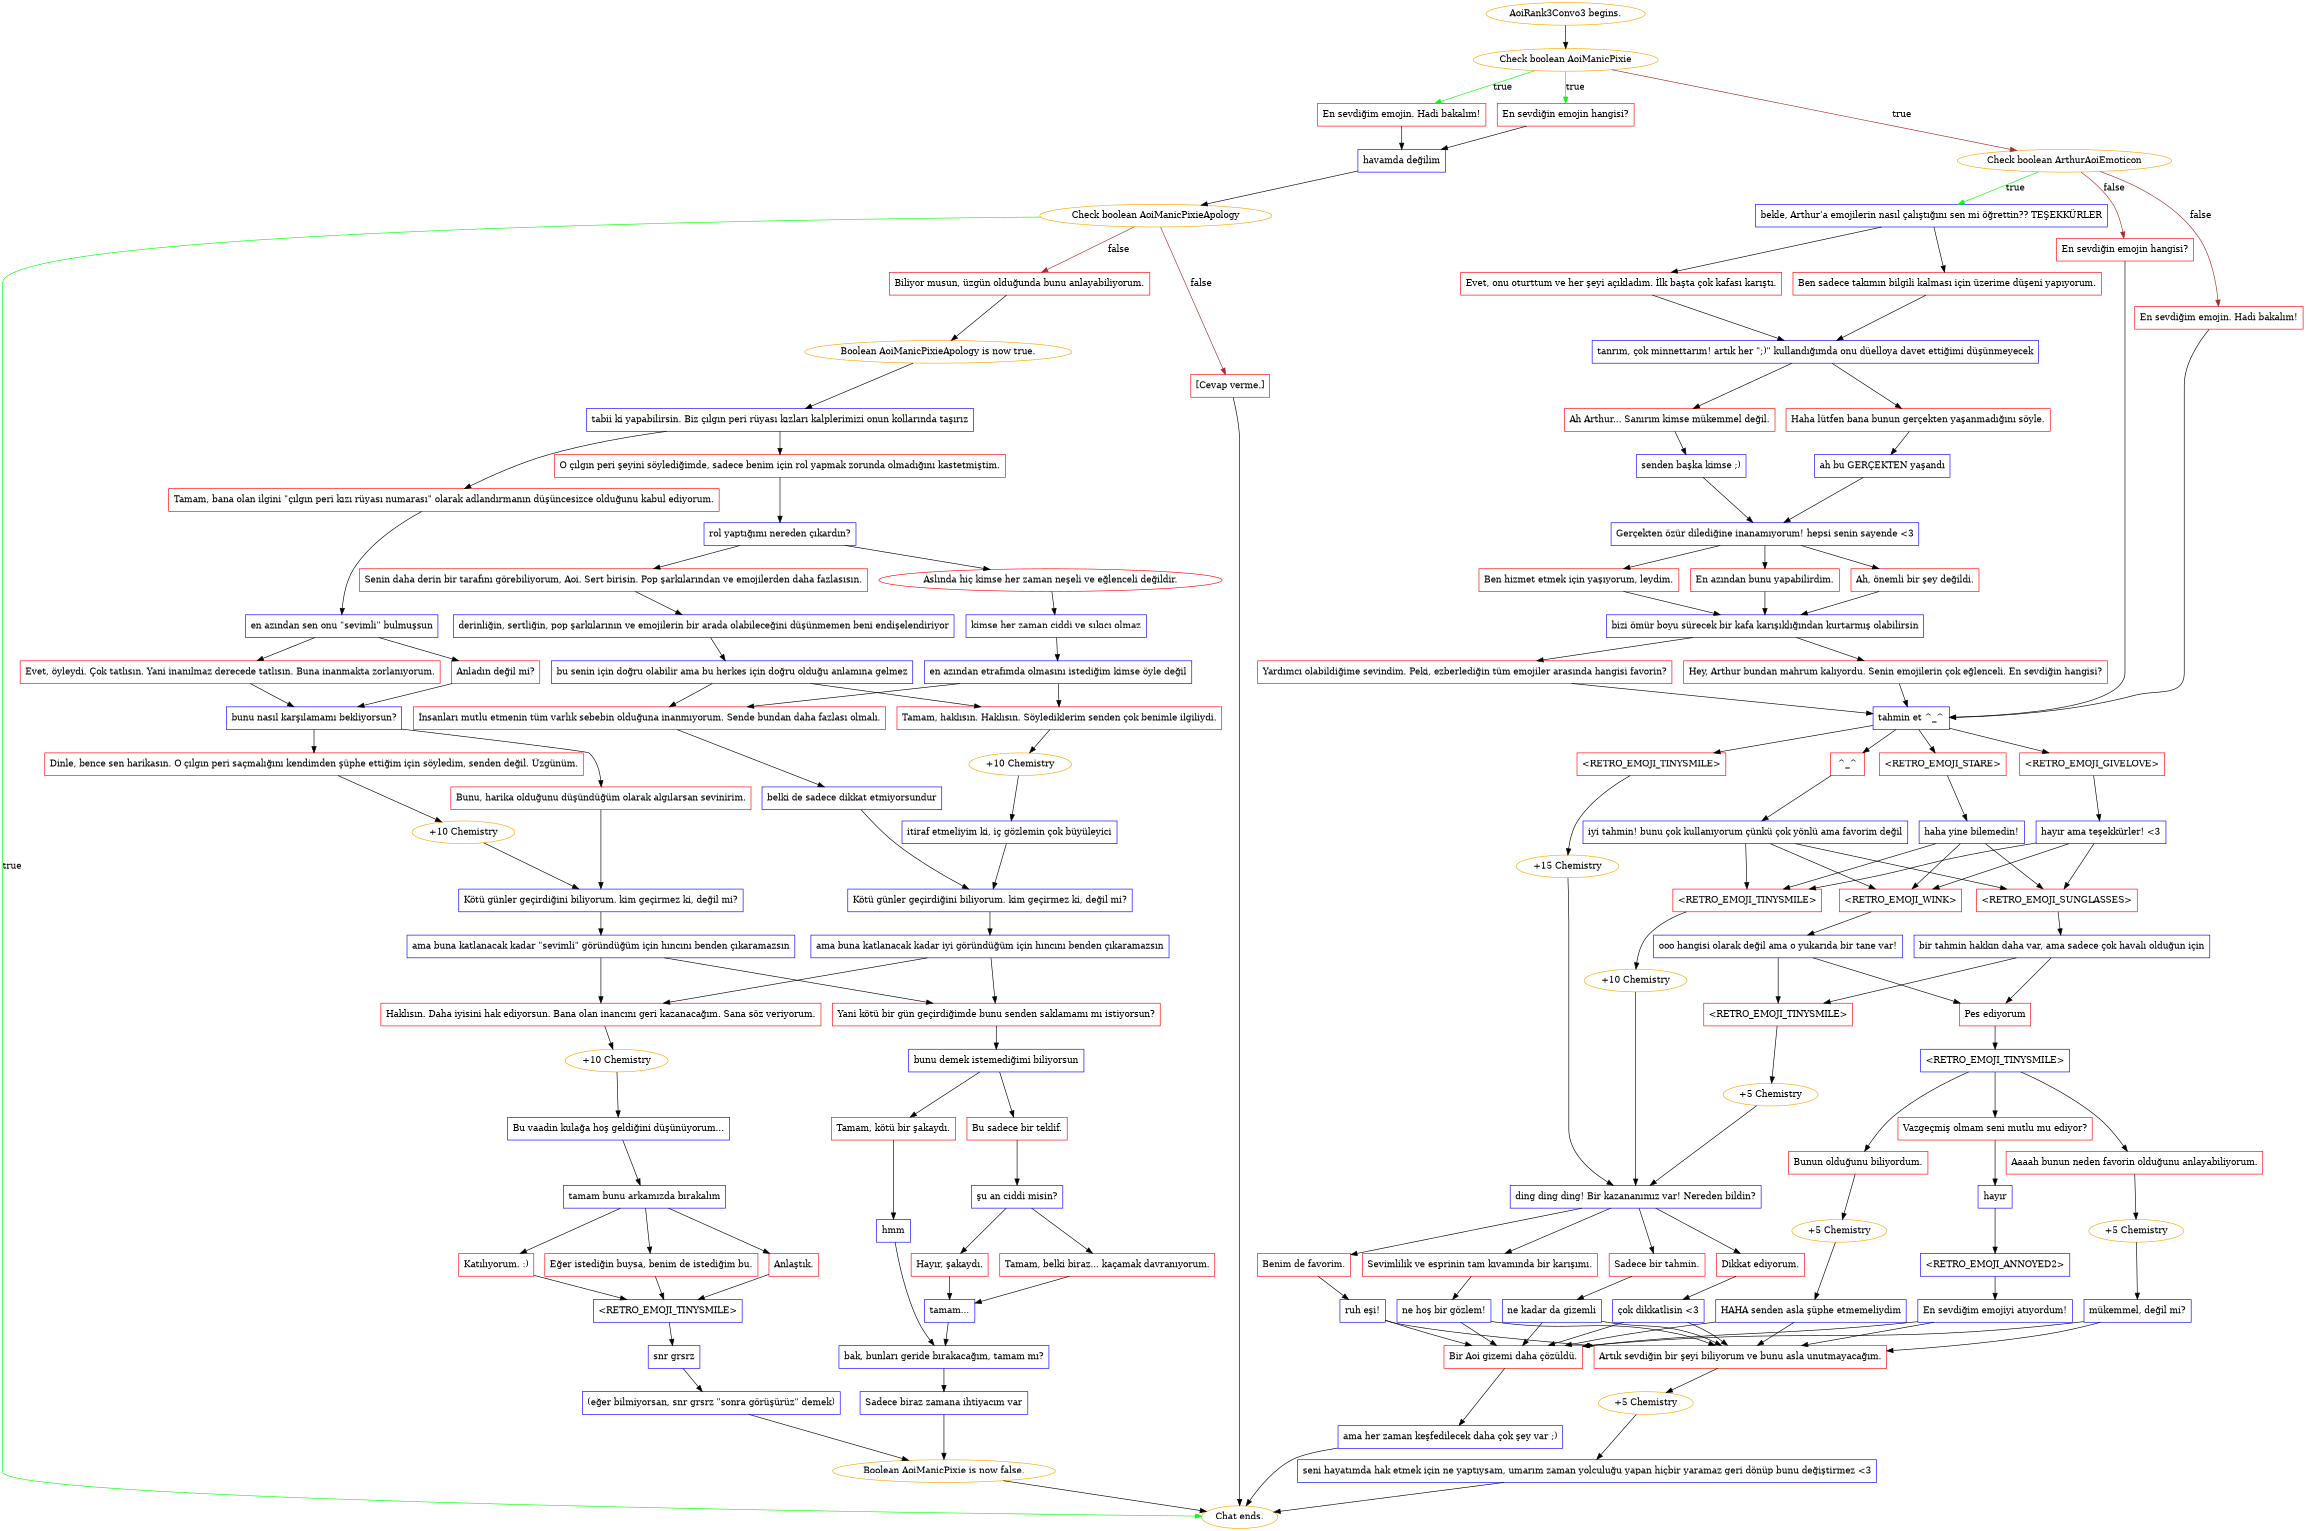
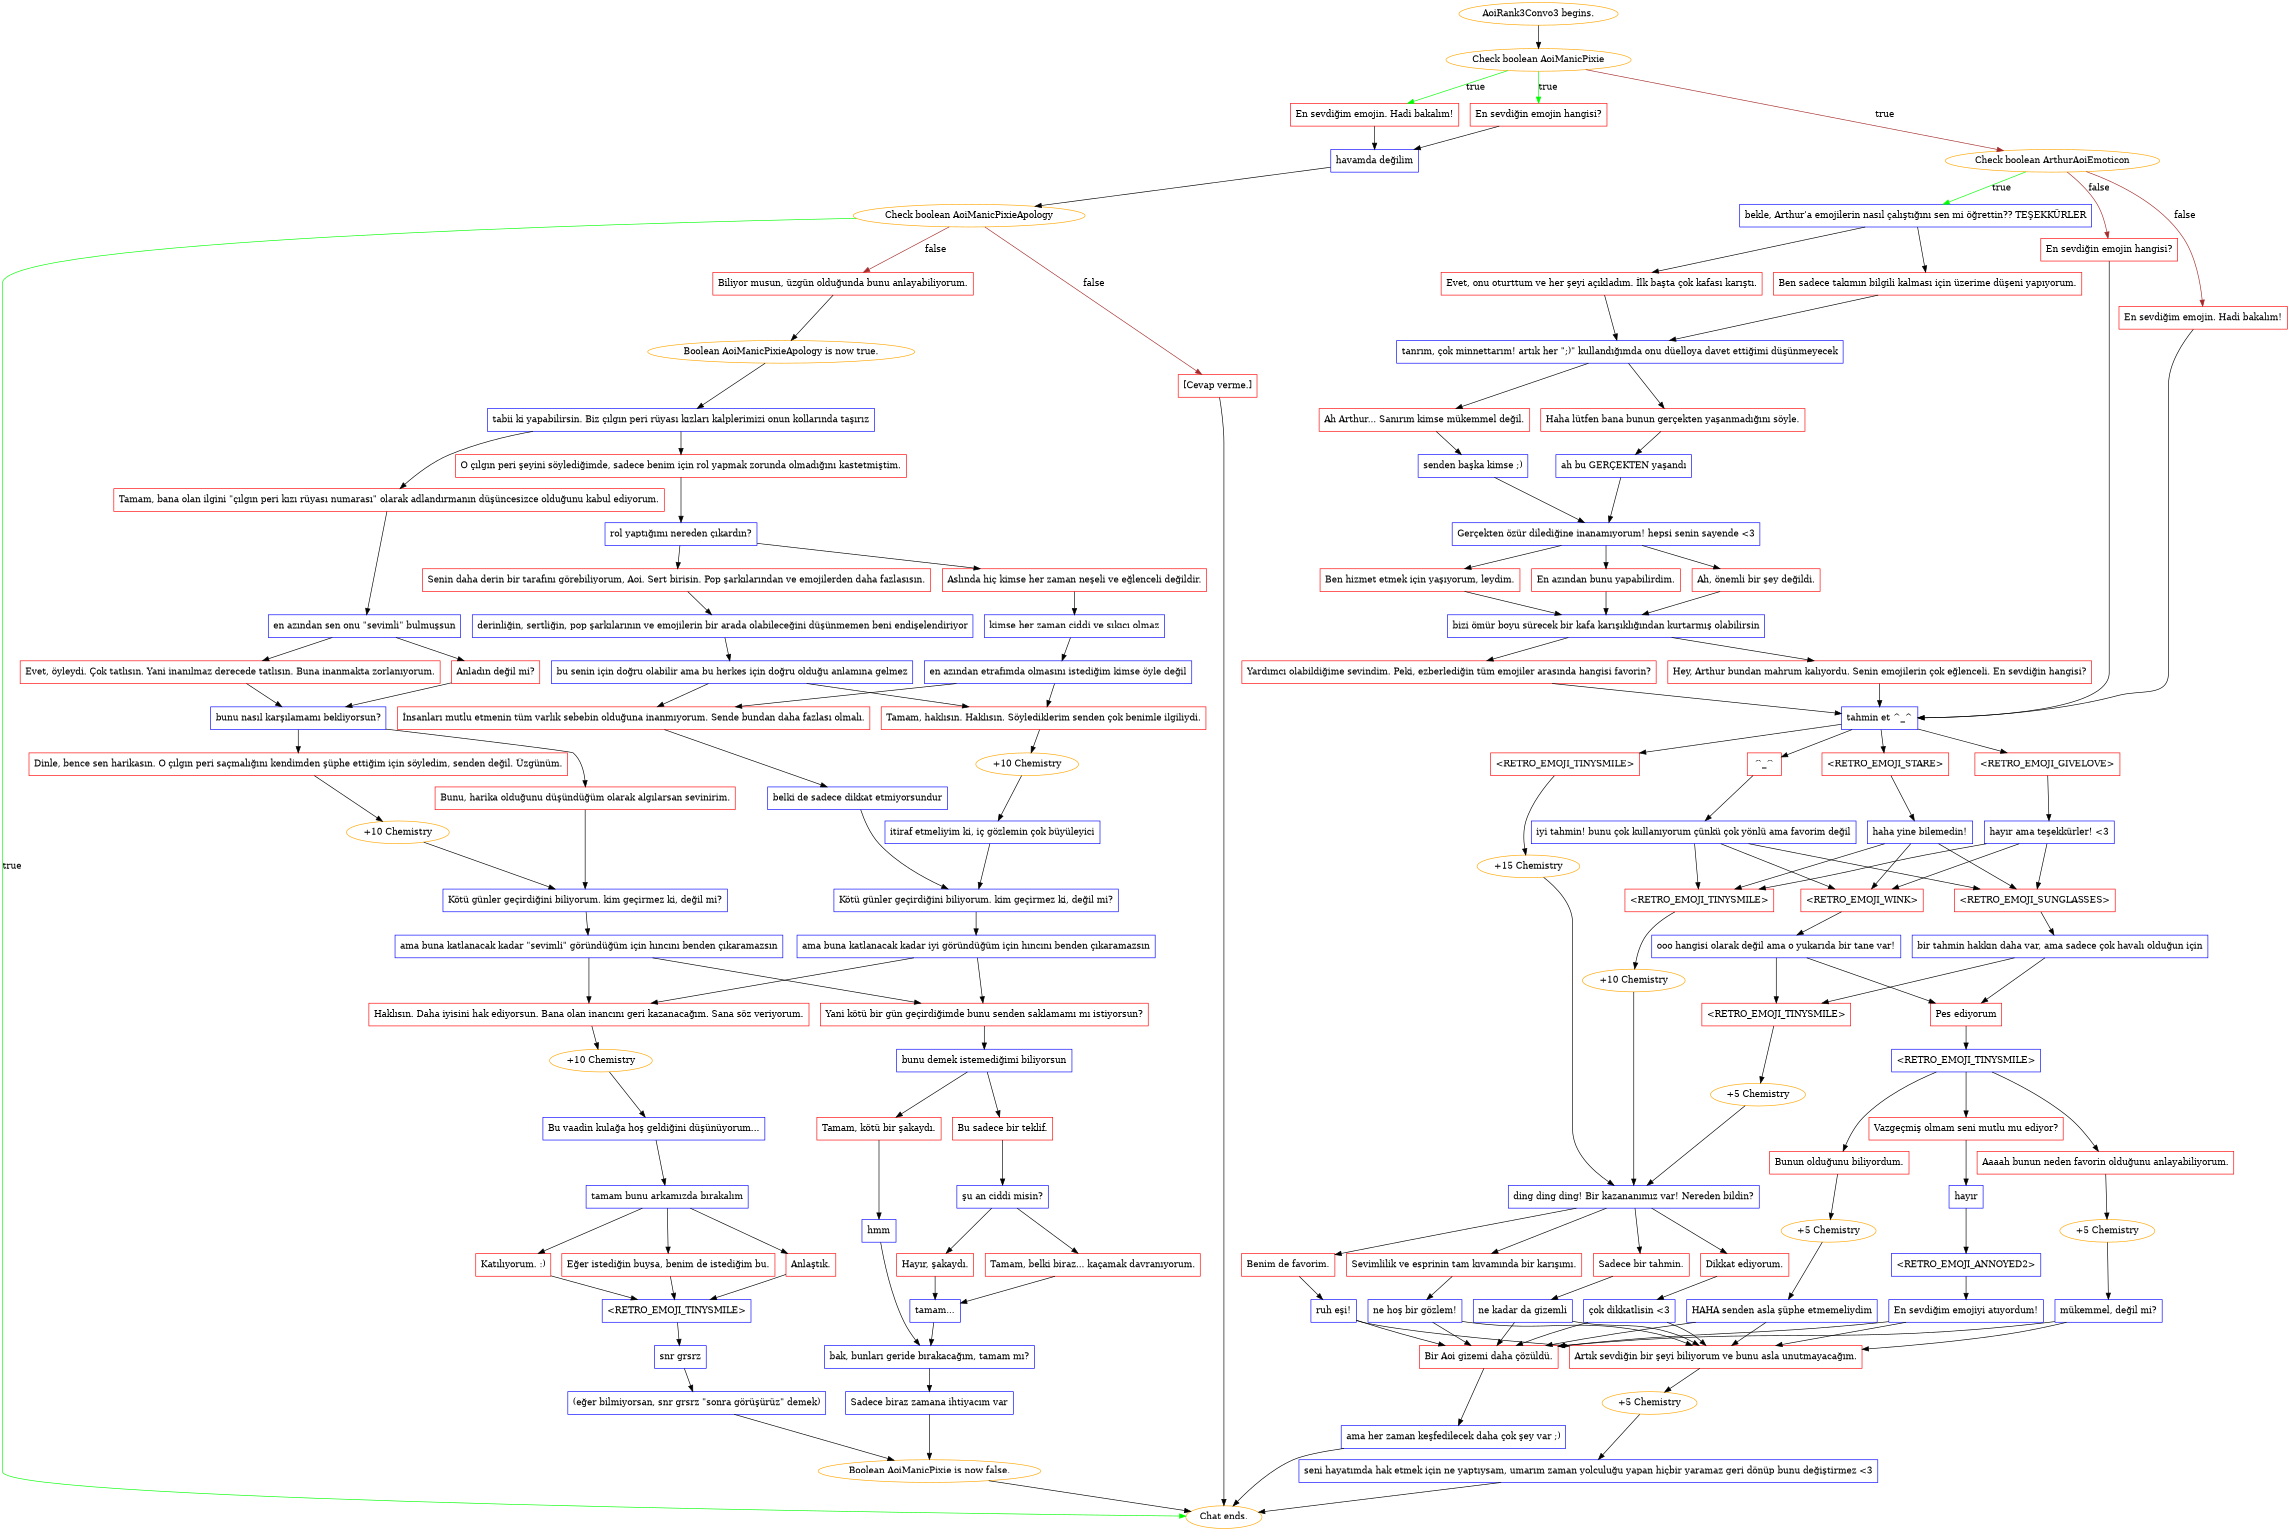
node "Aslında hiç kimse her zaman neşeli ve eğlenceli değildir.": shape ellipse -> box
